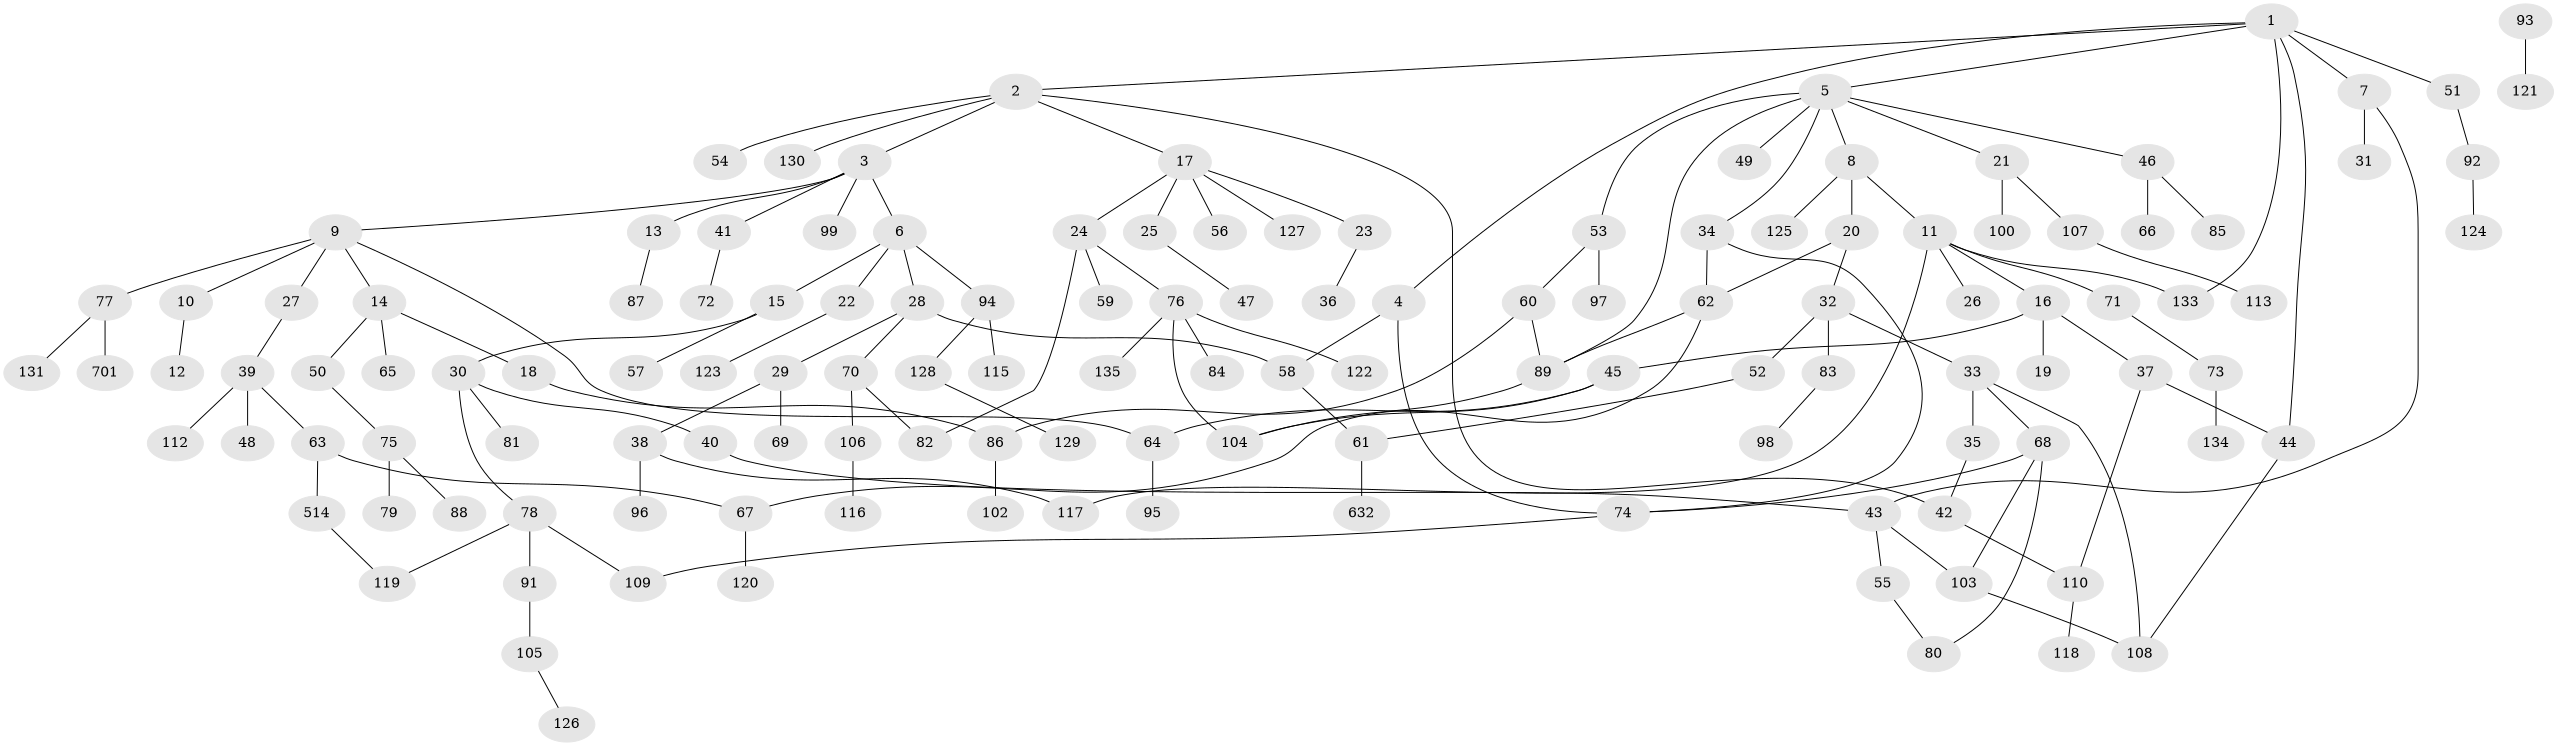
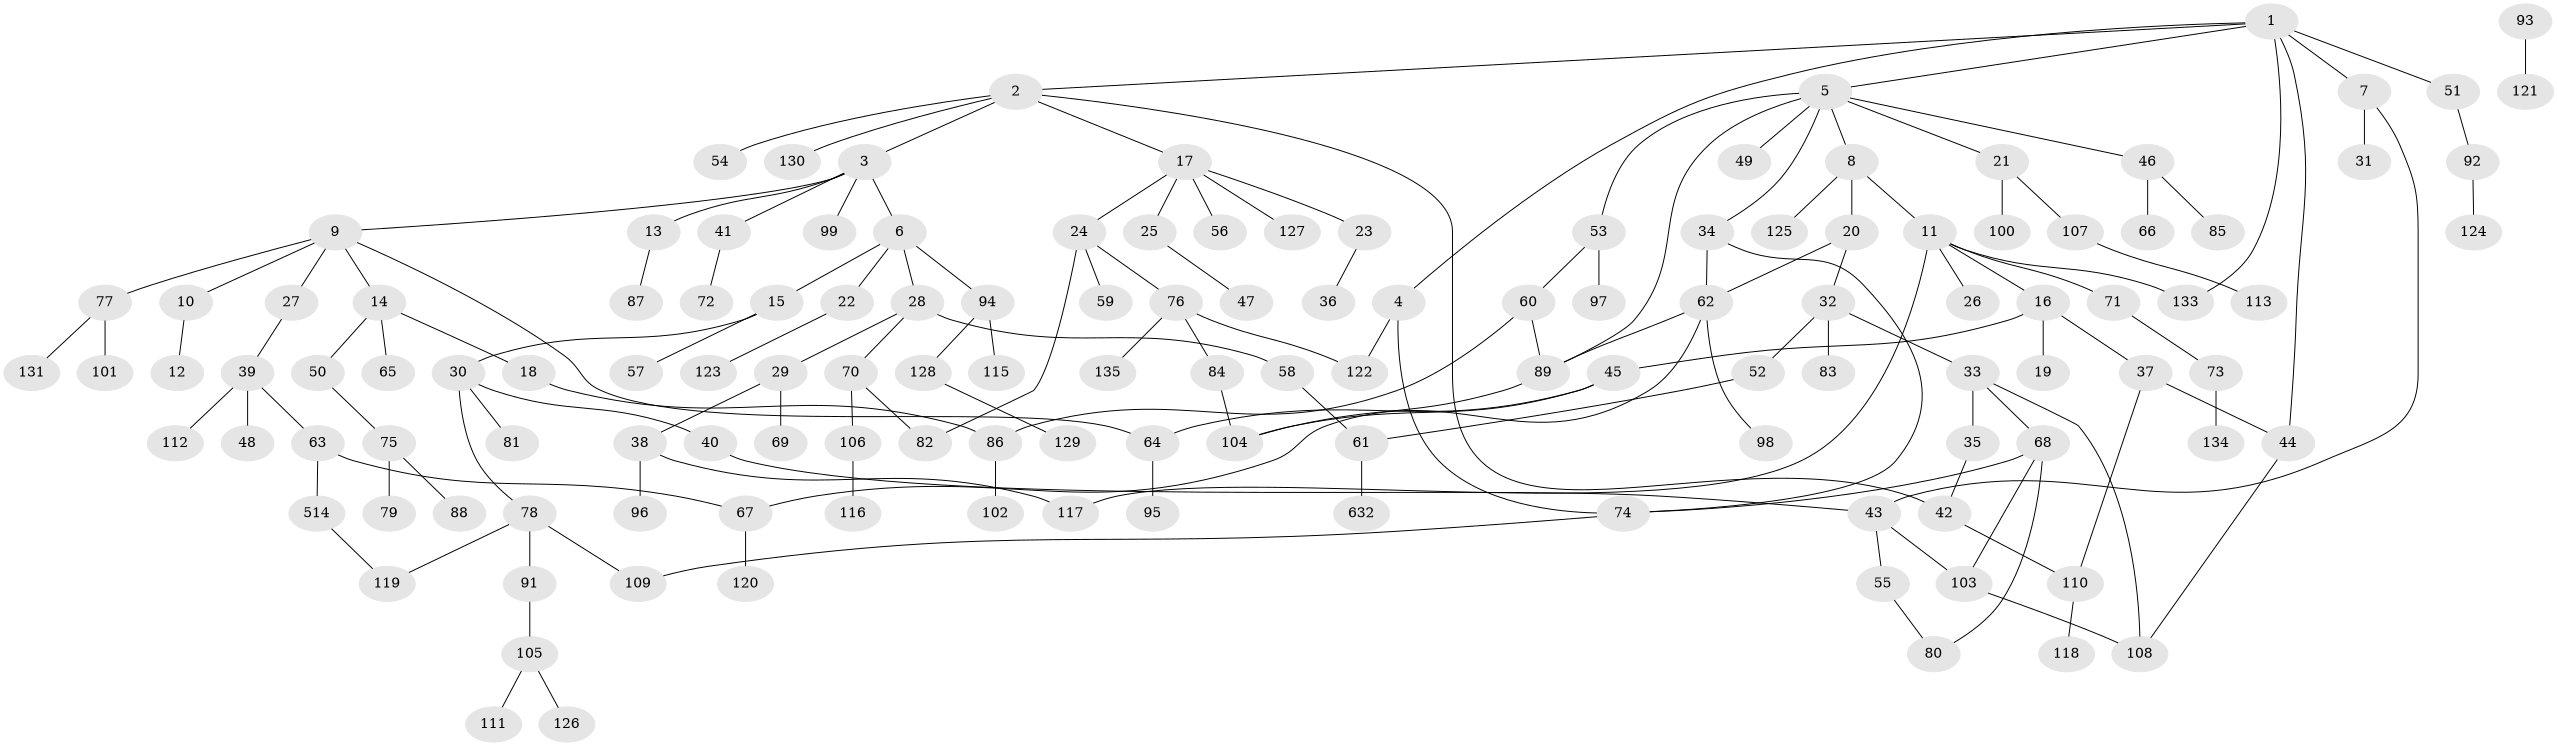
edge "4" -- "58": now "4" -- "122"
node "701": label "701" -> "101"
edge "76" -- "104": now "84" -- "104"
edge "83" -- "98": now "62" -- "98"
node "111": added
